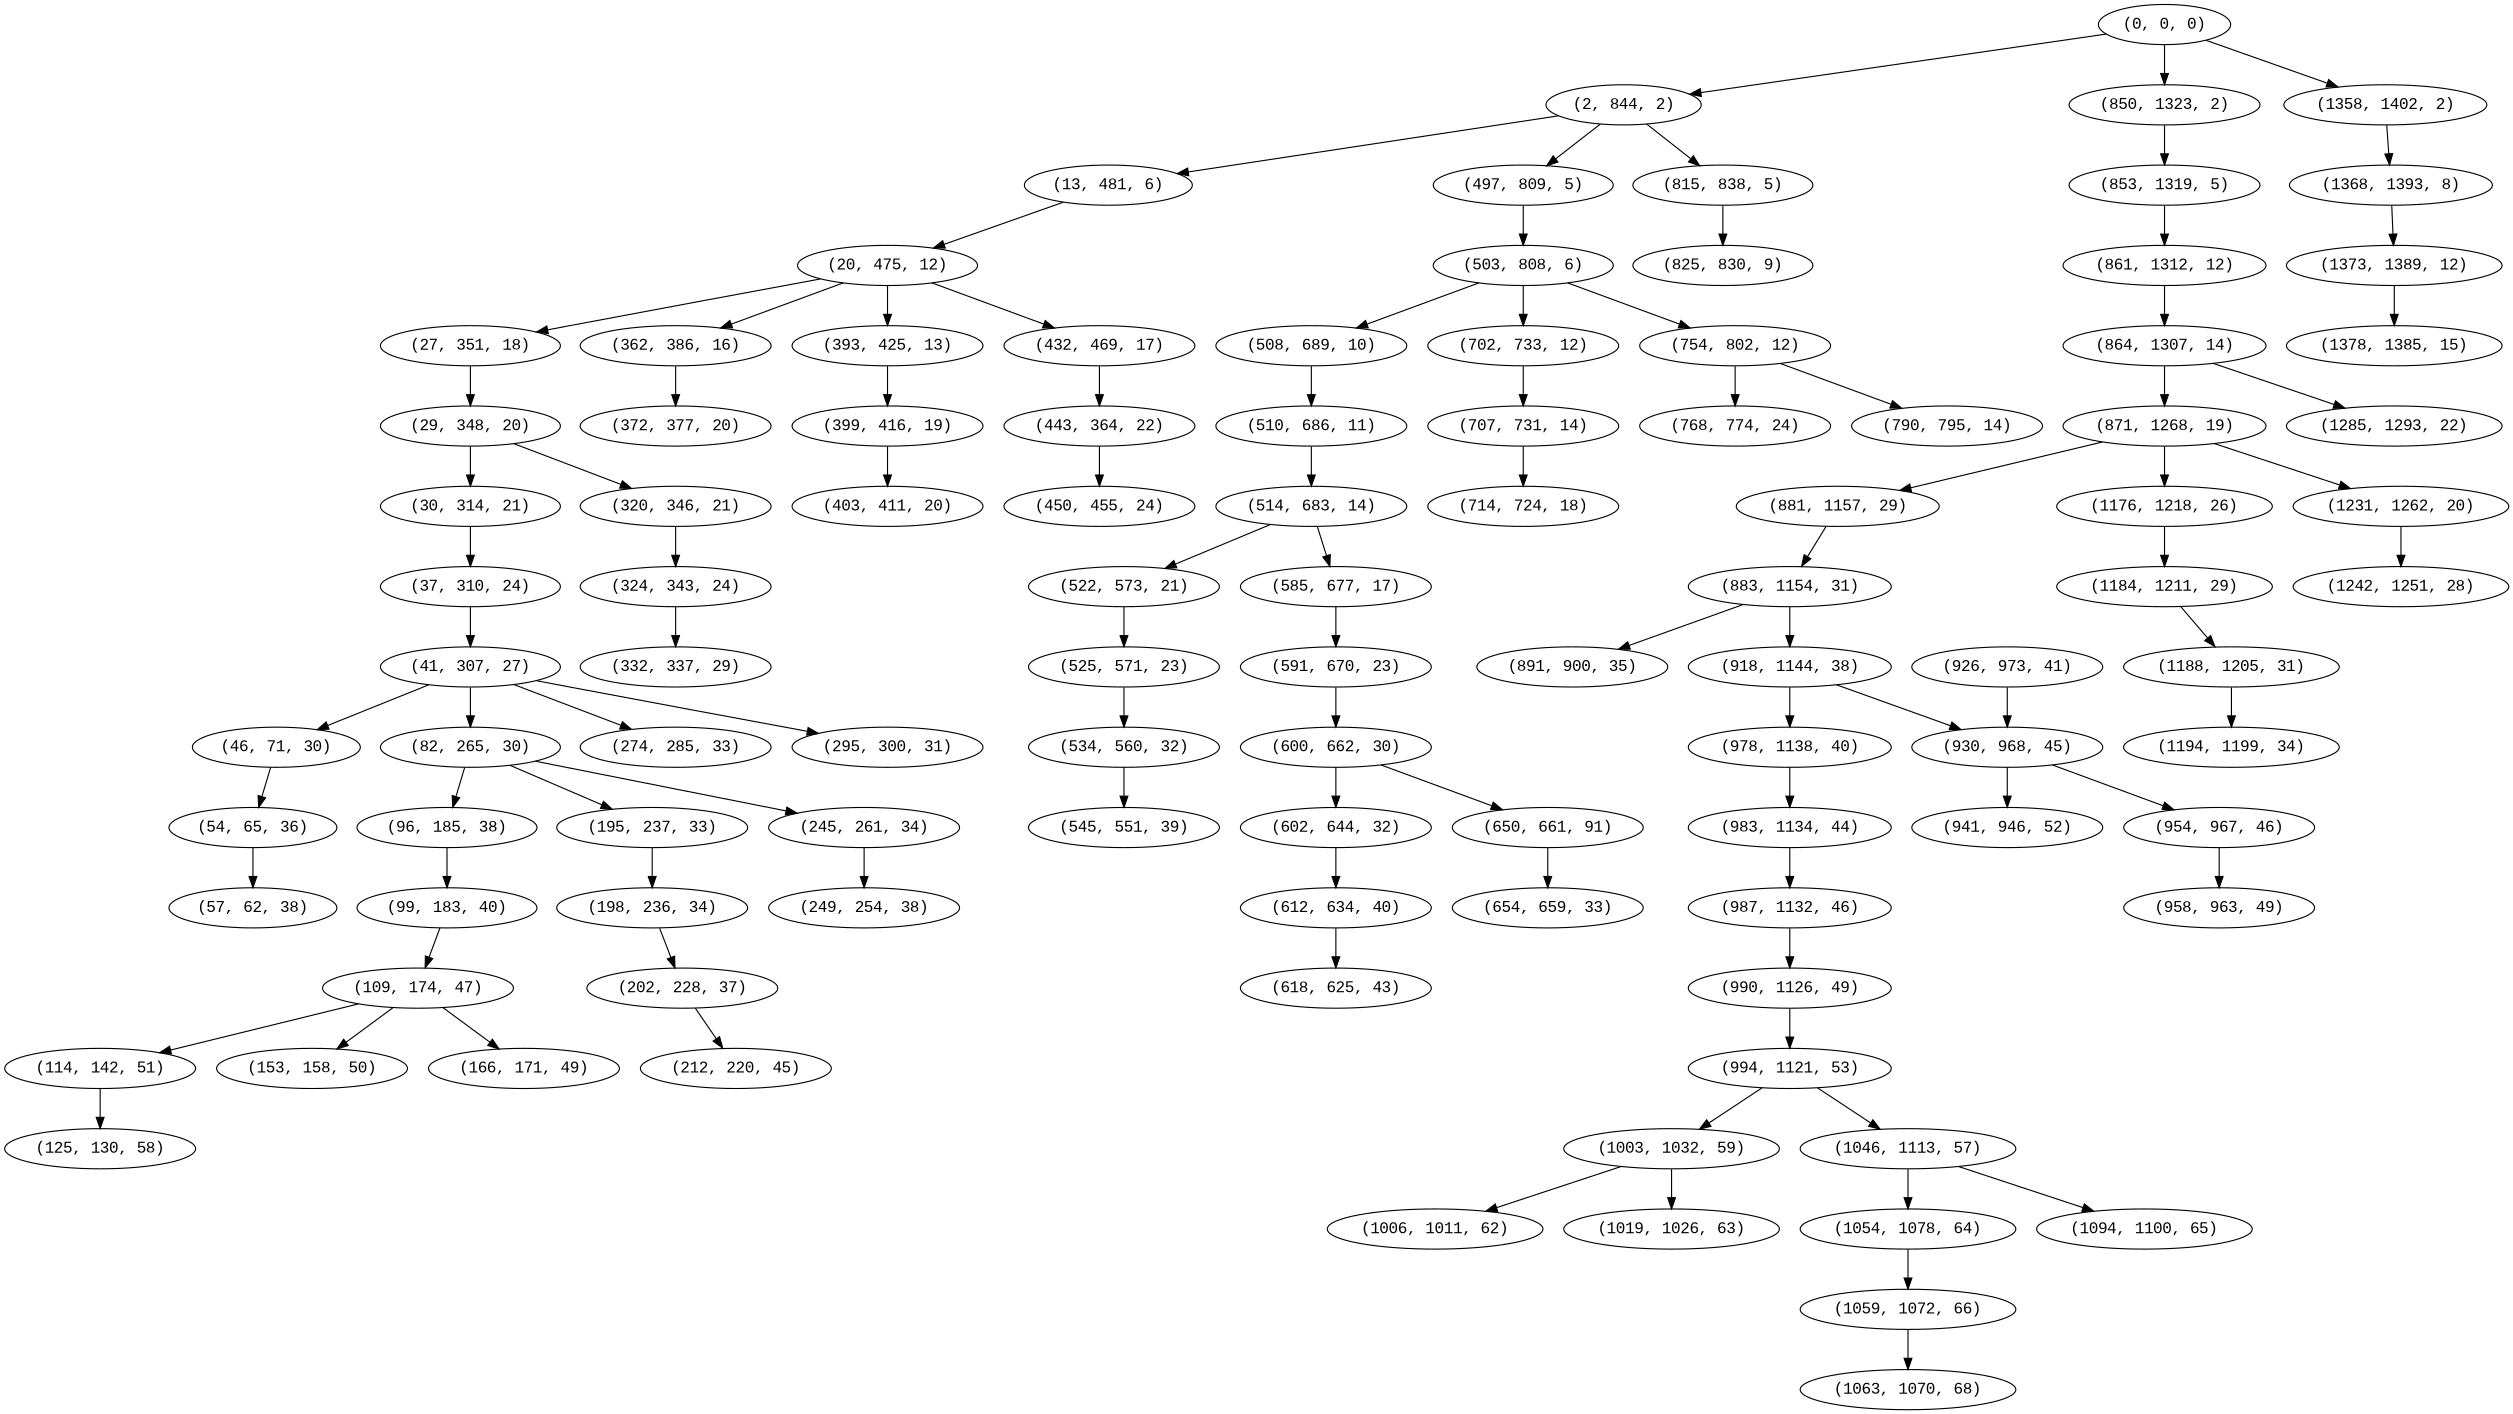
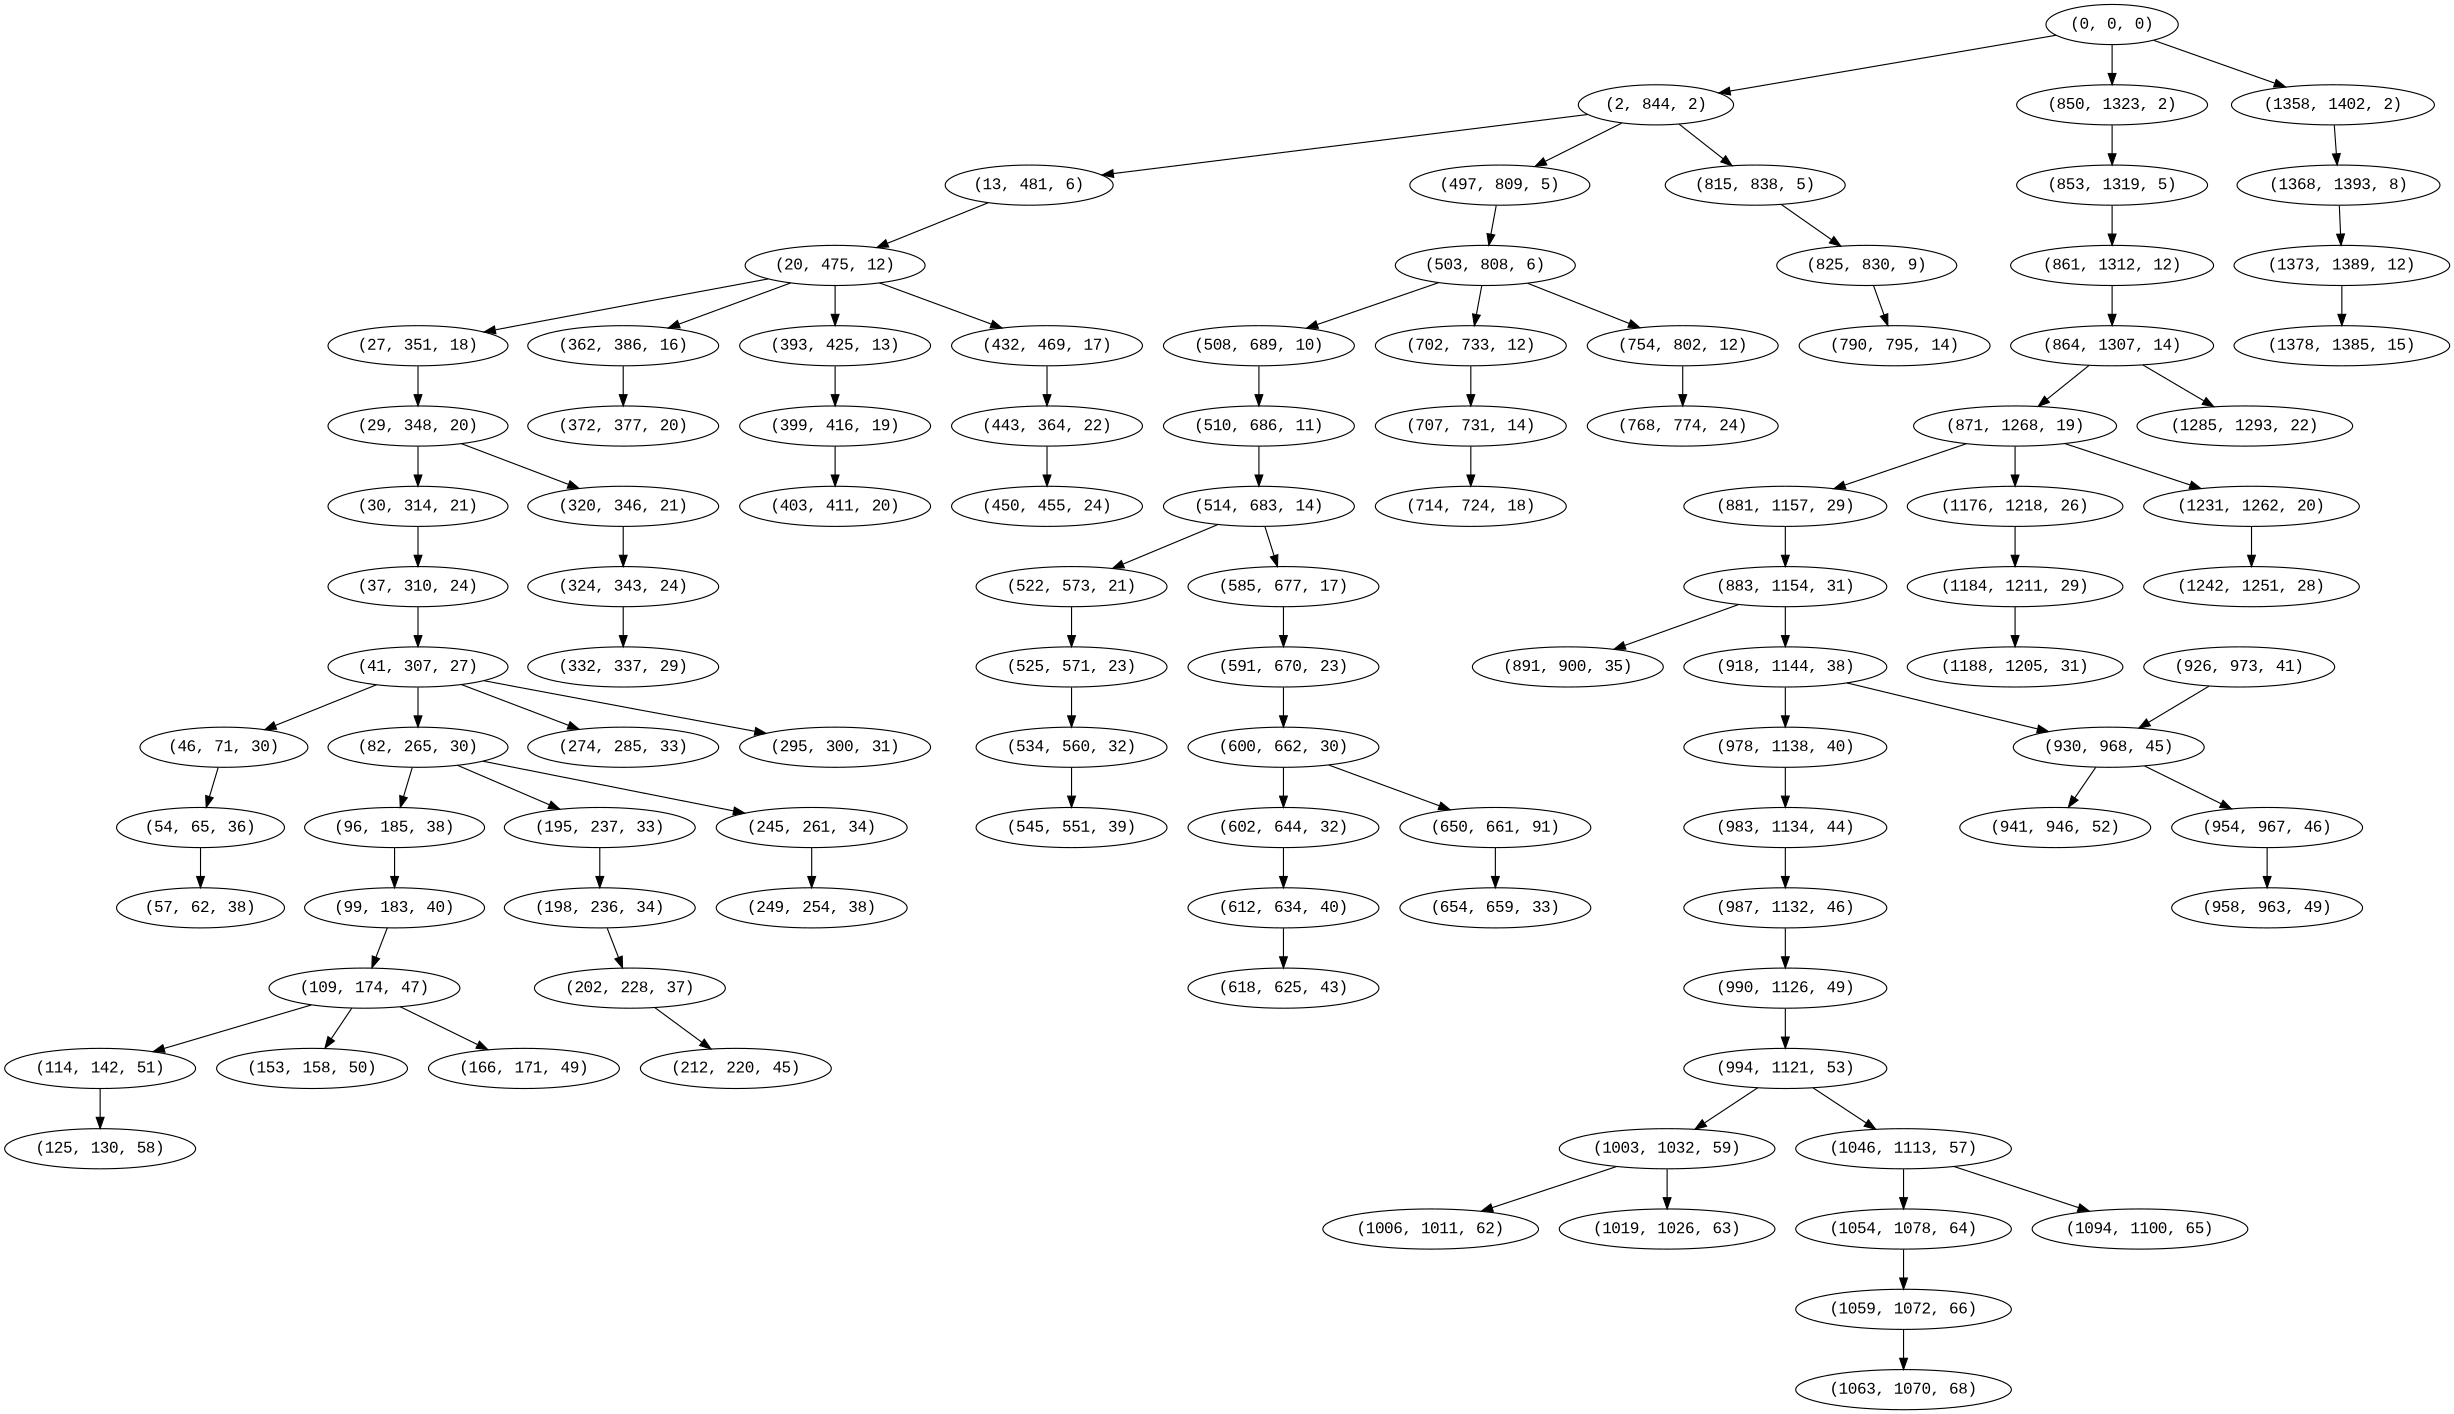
edge "(754, 802, 12)" -> "(790, 795, 14)": now "(825, 830, 9)" -> "(790, 795, 14)"
node "(1194, 1199, 34)": removed
